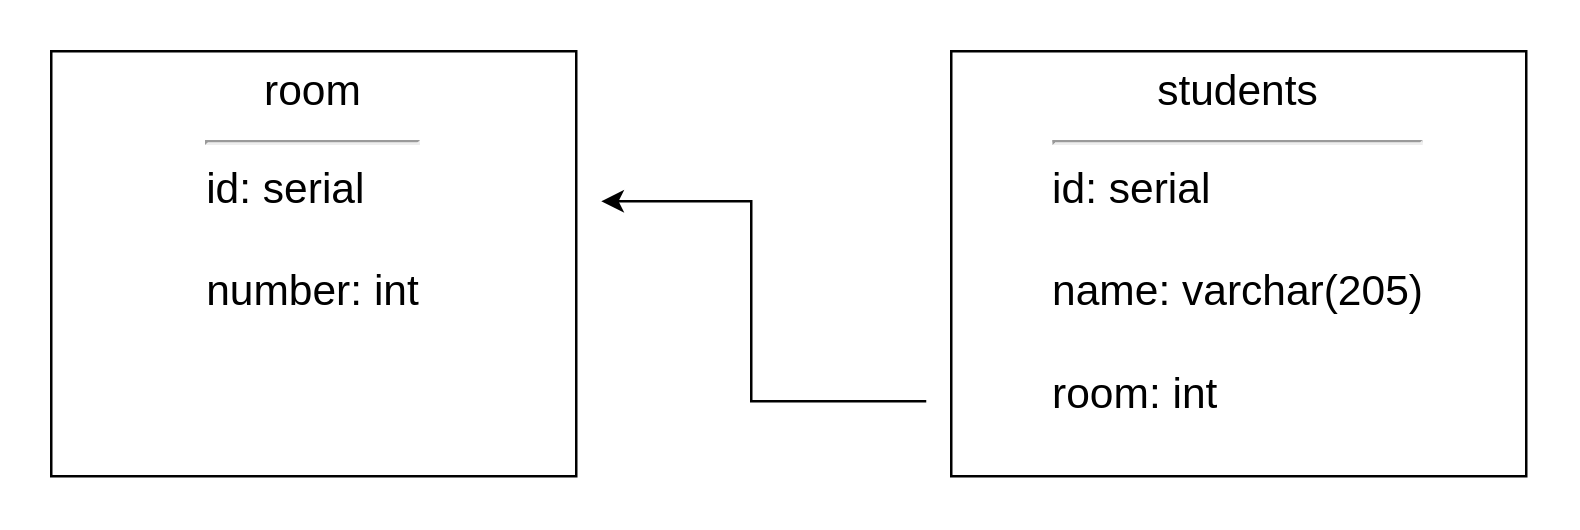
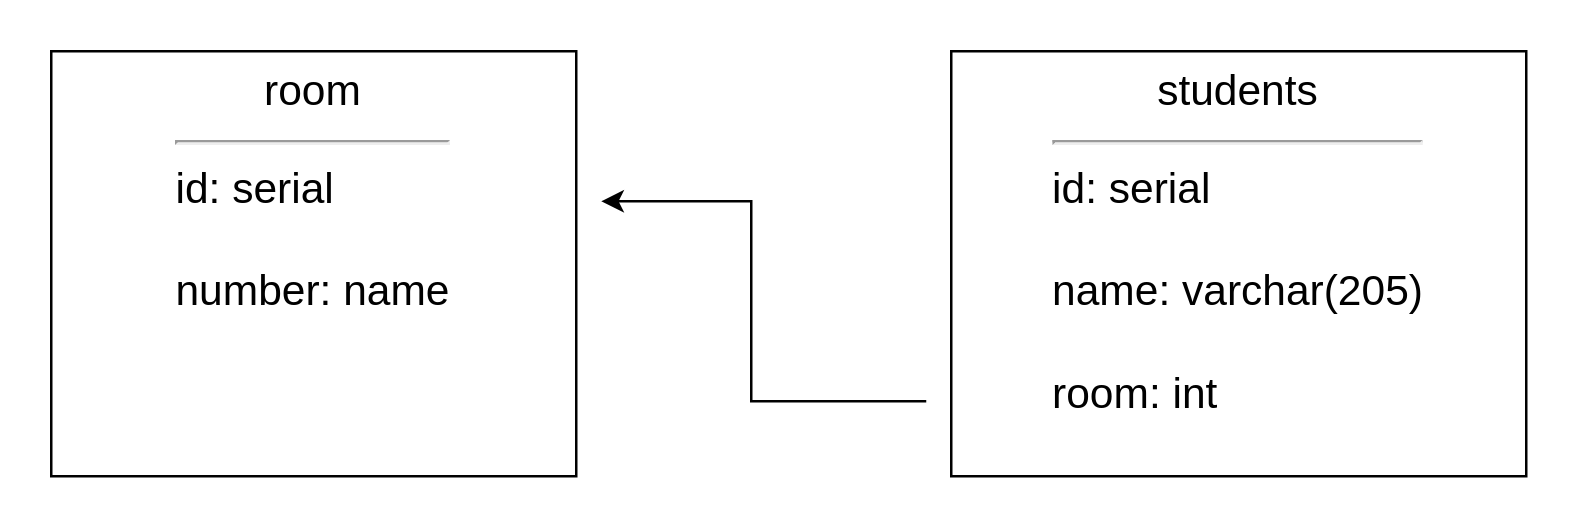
node "room id: serial number: int": label "room id: serial number: int" -> "room id: serial number: name"
